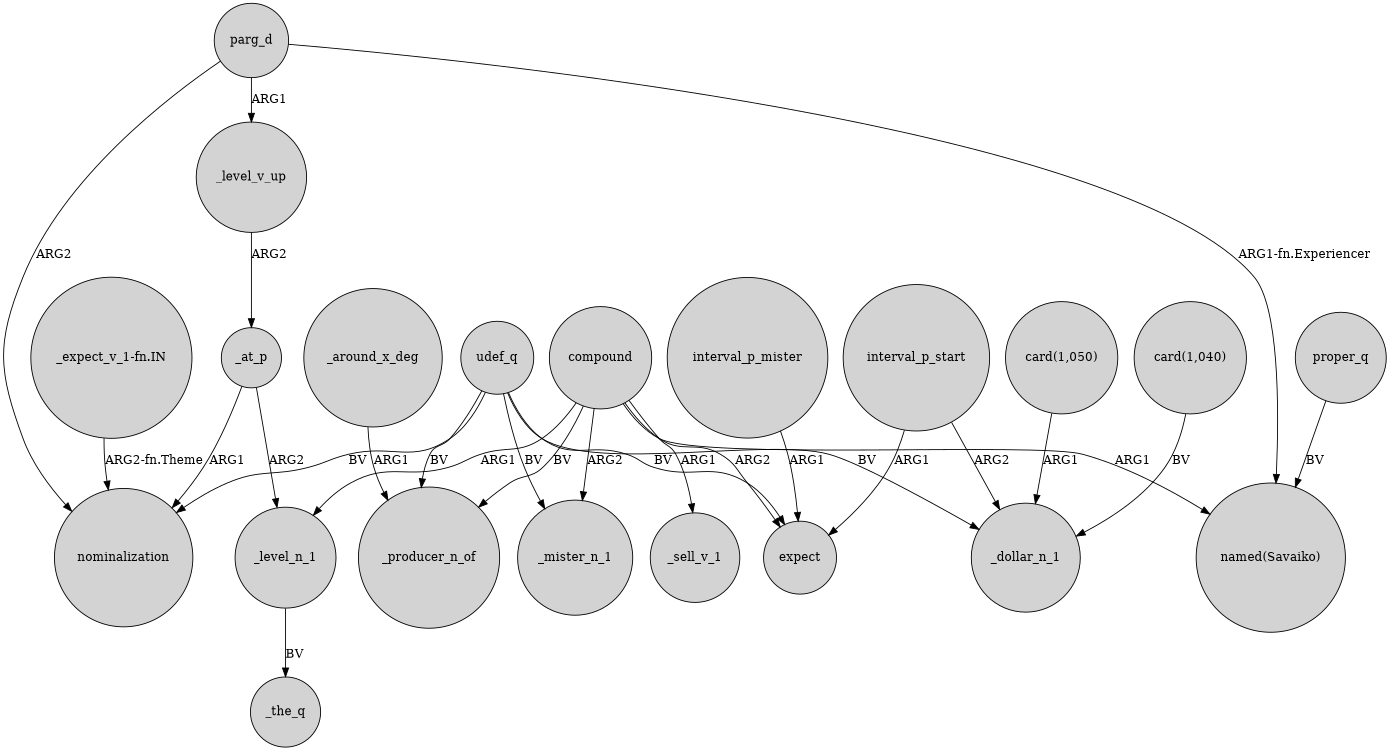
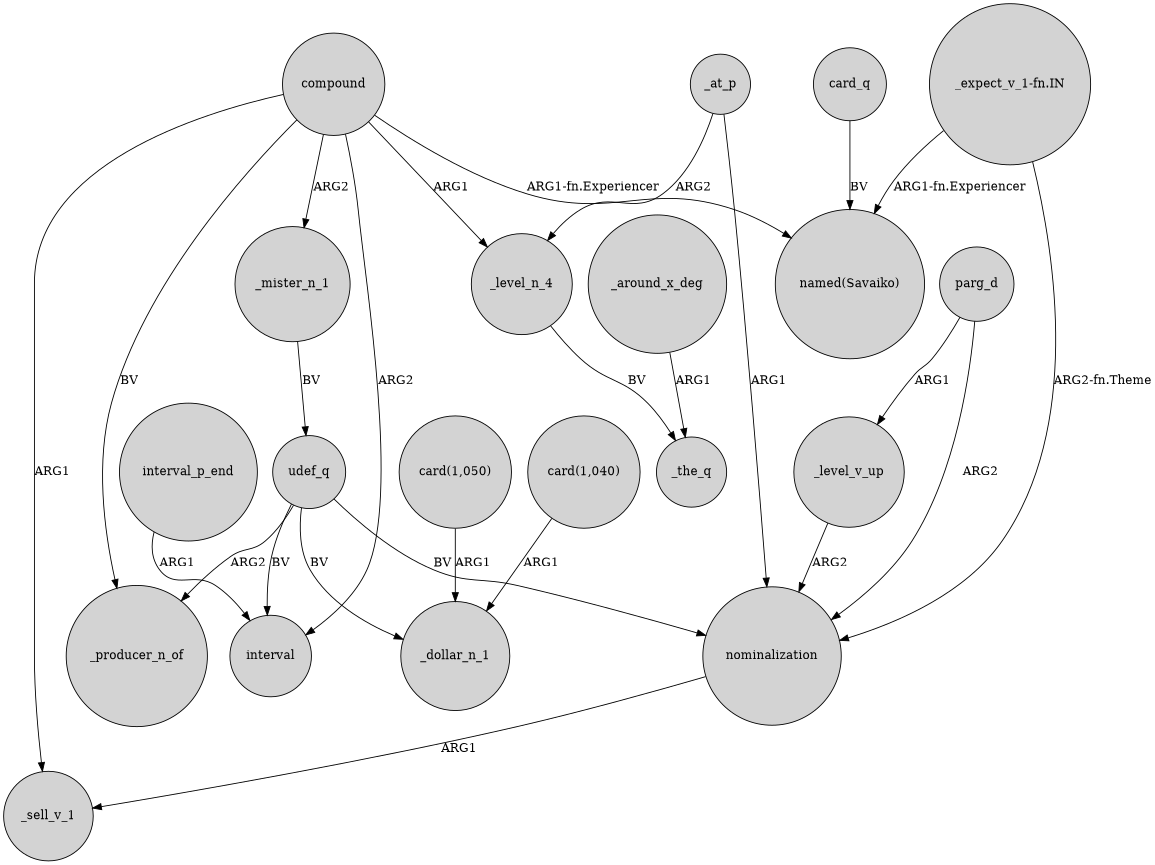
edge "parg_d" -> "named(Savaiko)": now "_expect_v_1-fn.IN" -> "named(Savaiko)"
edge "_level_v_up" -> "_at_p": now "_level_v_up" -> "nominalization"
node "interval_p_mister": label "interval_p_mister" -> "interval_p_end"
node "interval_p_start": removed
node "proper_q": label "proper_q" -> "card_q"
edge "udef_q" -> "_mister_n_1": reversed
edge "_around_x_deg" -> "_producer_n_of": now "_around_x_deg" -> "_the_q"
edge "udef_q" -> "_producer_n_of": label "BV" -> "ARG2"
edge "compound" -> "named(Savaiko)": label "ARG1" -> "ARG1-fn.Experiencer"
edge "card(1,040)" -> "_dollar_n_1": label "BV" -> "ARG1"
node "_level_n_1": label "_level_n_1" -> "_level_n_4"
node "expect": label "expect" -> "interval"
edge "nominalization" -> "_sell_v_1": added, label "ARG1"
